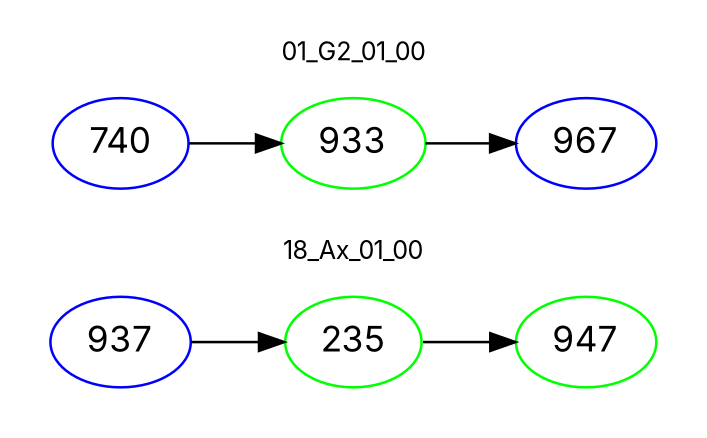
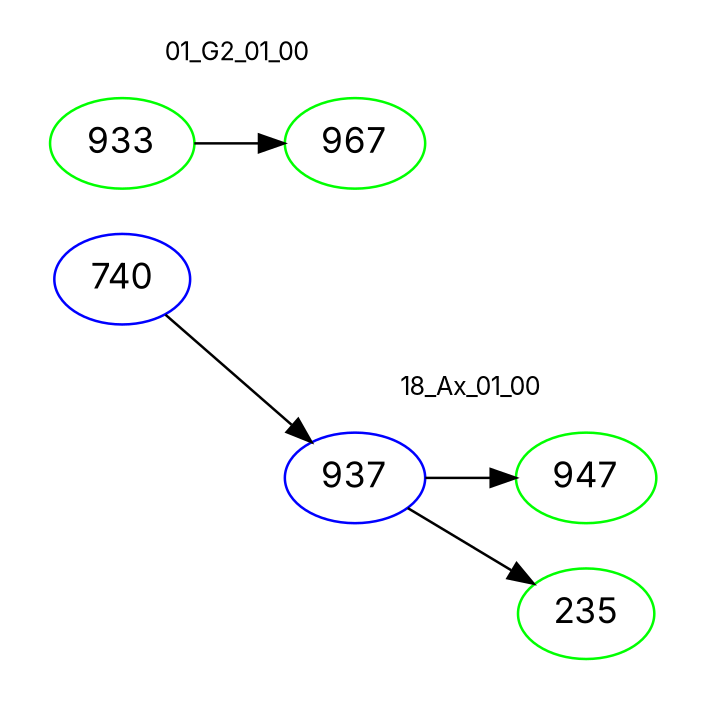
edge "740" -> "933": now "740" -> "937"
node "967": color blue -> green
edge "235" -> "947": now "937" -> "947"
